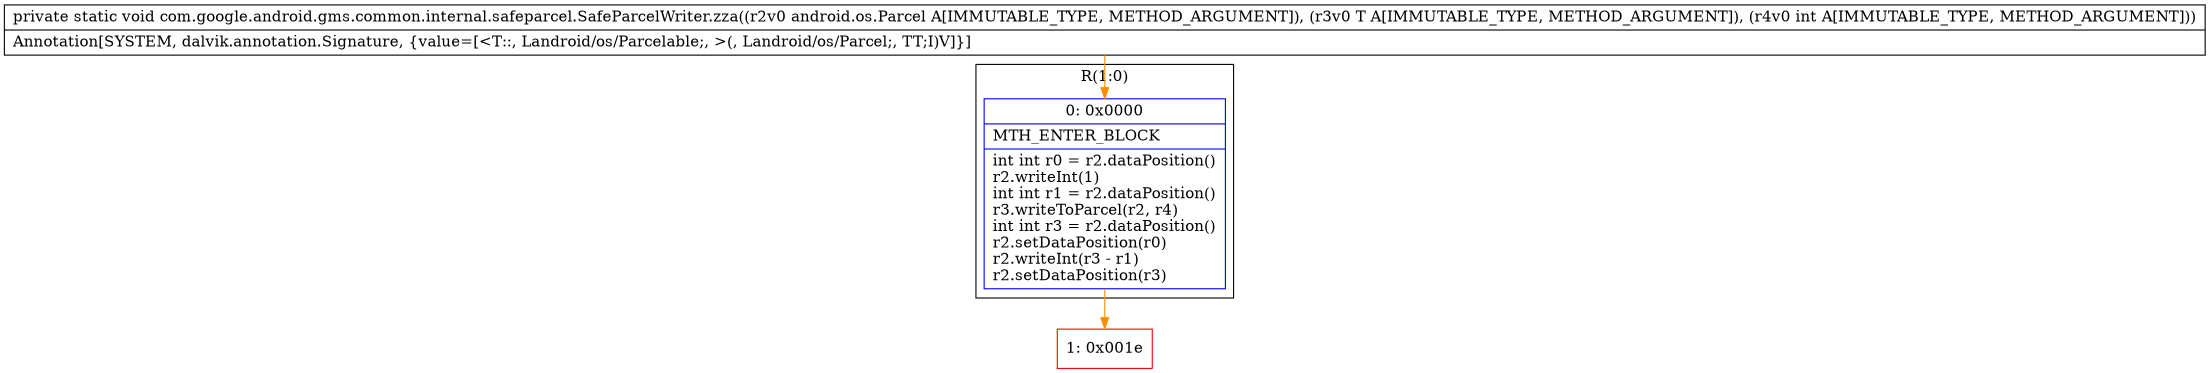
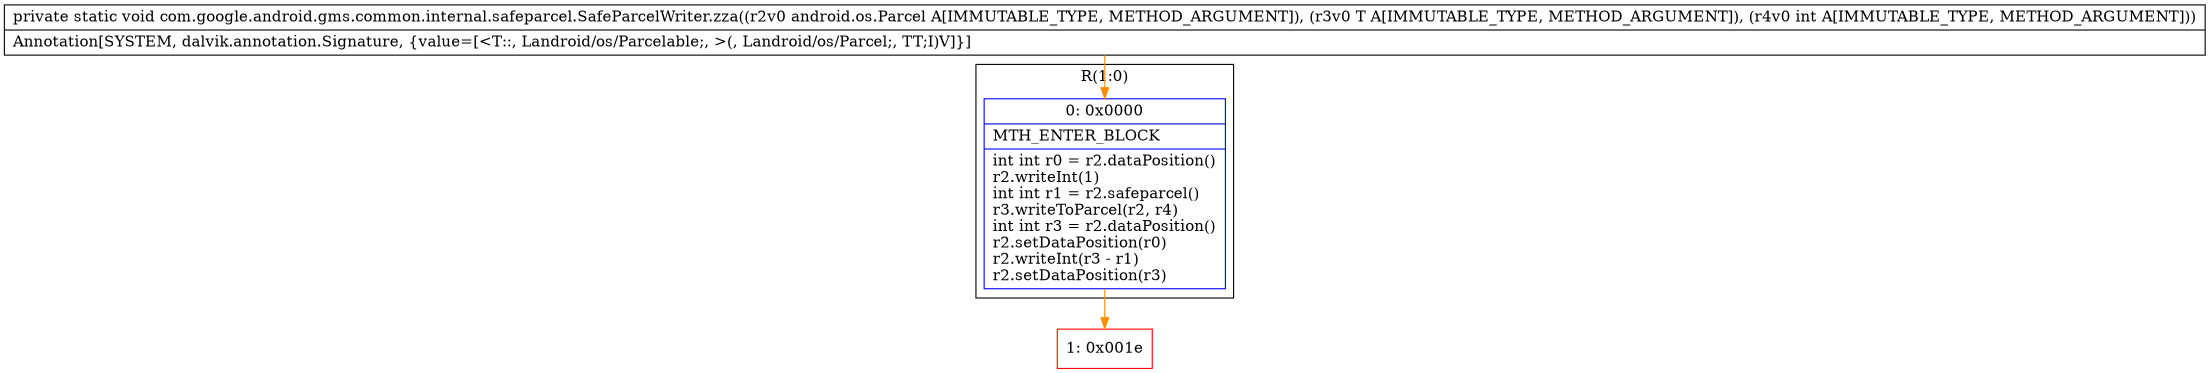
node "0: 0x0000": text "int int r1 = r2.dataPosition()" -> "int int r1 = r2.safeparcel()"
